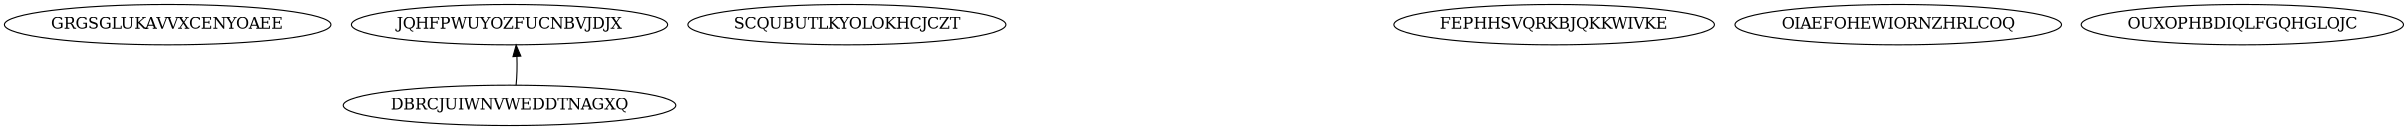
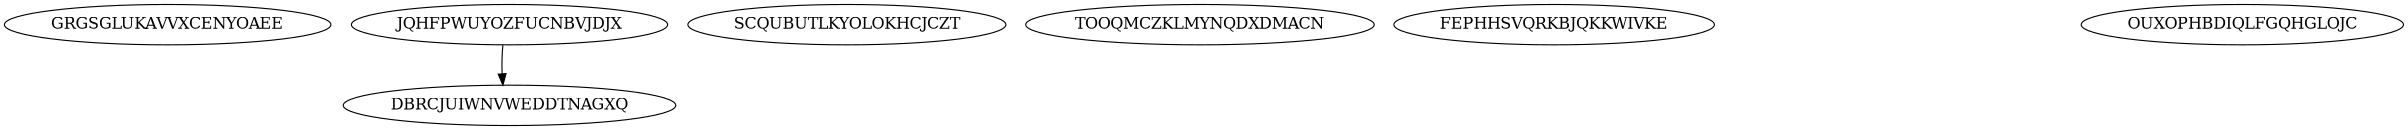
node "TOOQMCZKLMYNQDXDMACN": added
node "OIAEFOHEWIORNZHRLCOQ": removed
edge "DBRCJUIWNVWEDDTNAGXQ" -> "JQHFPWUYOZFUCNBVJDJX": reversed
